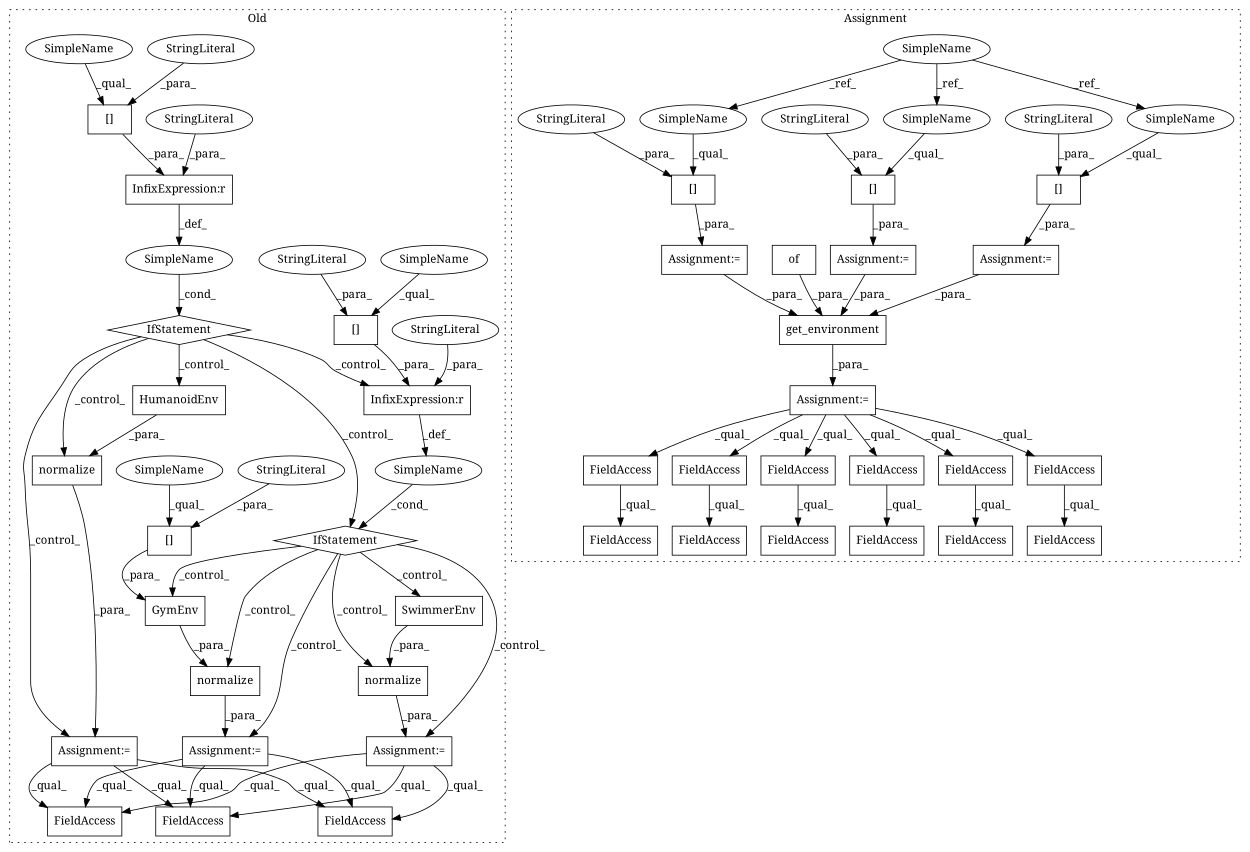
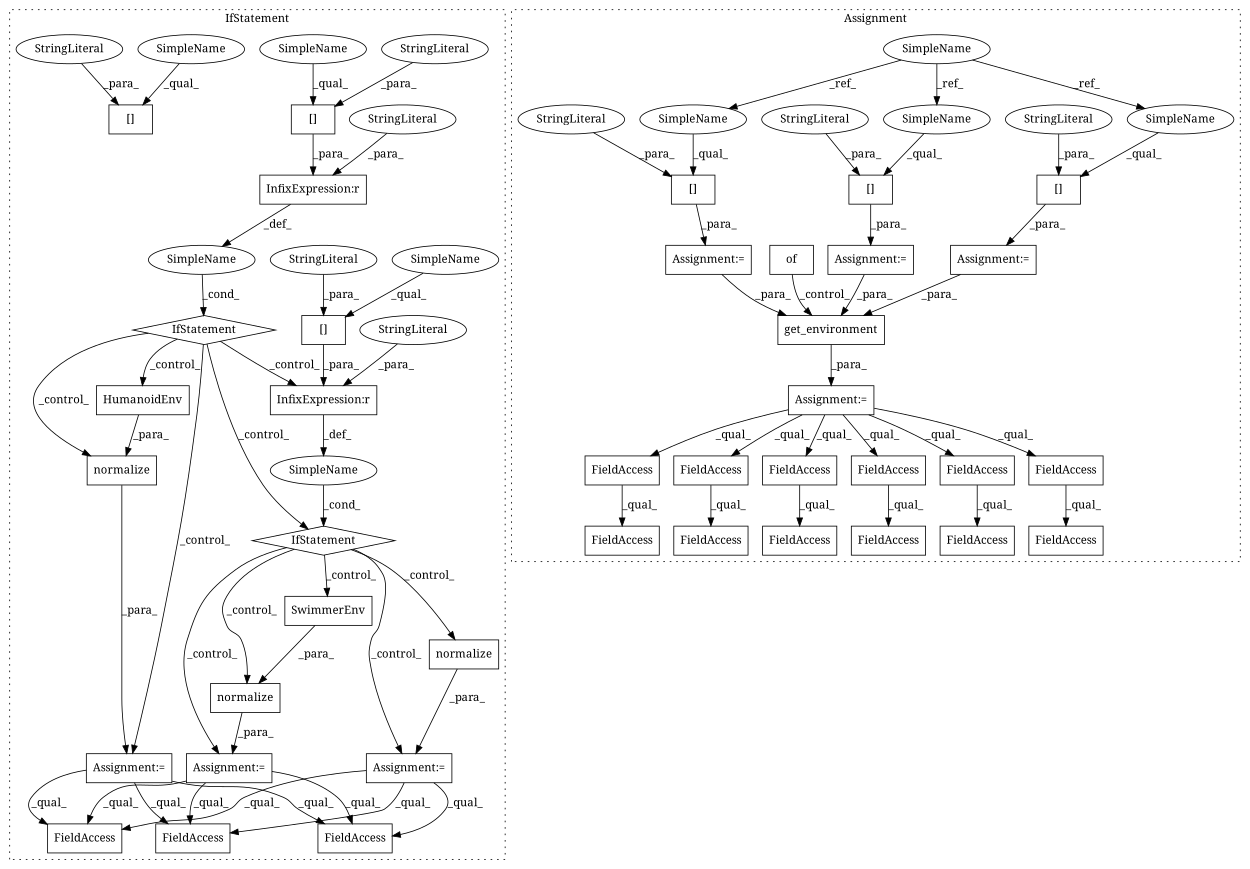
cluster "Old": label "Old" -> "IfStatement"
edge "of" -> "get_environment": label "_para_" -> "_control_"
node "GymEnv": removed
